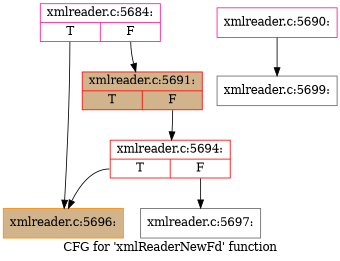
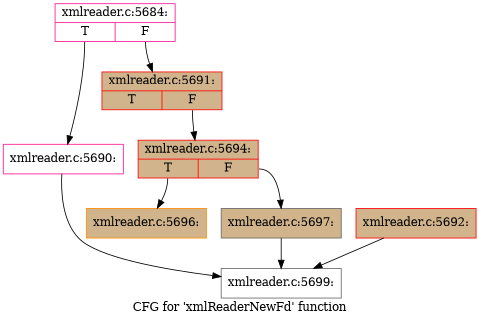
edge "xmlreader.c:5684:" -> "xmlreader.c:5696:": now "xmlreader.c:5684:" -> "xmlreader.c:5690:"
node "xmlreader.c:5694:": fillcolor white -> tan
node "xmlreader.c:5697:": fillcolor white -> tan
node "xmlreader.c:5692:": added
edge "xmlreader.c:5697:" -> "xmlreader.c:5699:": added
